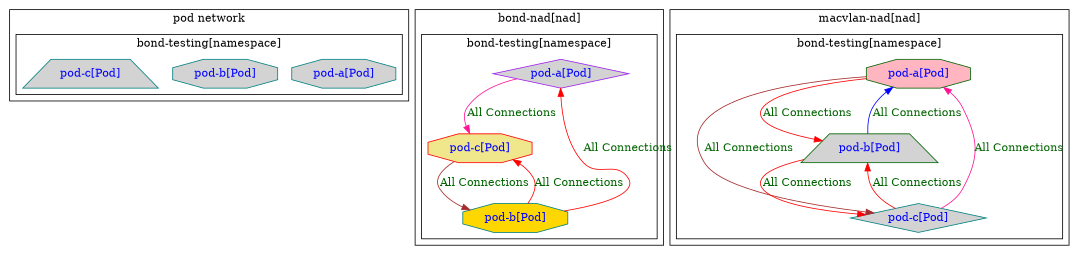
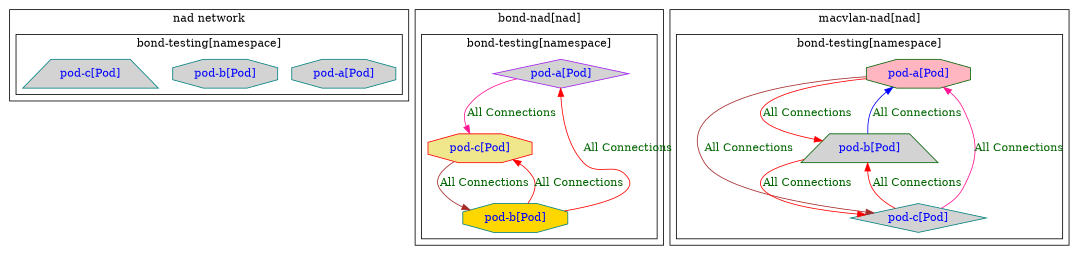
cluster "pod network": label "pod network" -> "nad network"
